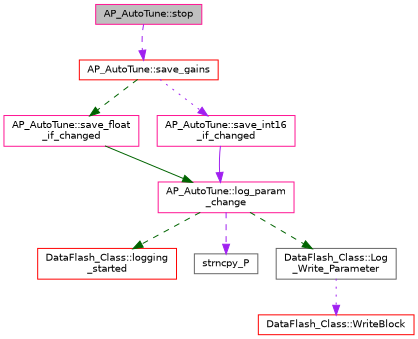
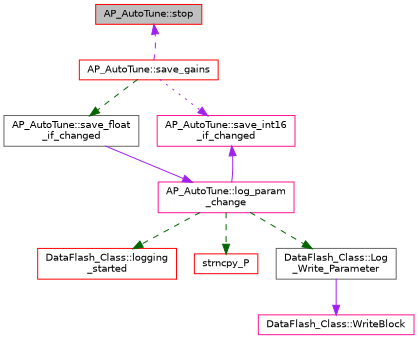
node "AP_AutoTune::stop": color deeppink -> red
edge "AP_AutoTune::stop" -> "AP_AutoTune::save_gains": reversed
node "AP_AutoTune::save_float _if_changed": color deeppink -> gray40
edge "AP_AutoTune::save_int16 _if_changed" -> "AP_AutoTune::log_param _change": reversed
edge "AP_AutoTune::save_float _if_changed" -> "AP_AutoTune::log_param _change": color darkgreen -> purple
edge "AP_AutoTune::log_param _change" -> "strncpy_P": color purple -> darkgreen
node "strncpy_P": color gray40 -> red
edge "DataFlash_Class::Log _Write_Parameter" -> "DataFlash_Class::WriteBlock": style dotted -> solid
node "DataFlash_Class::WriteBlock": color red -> deeppink
